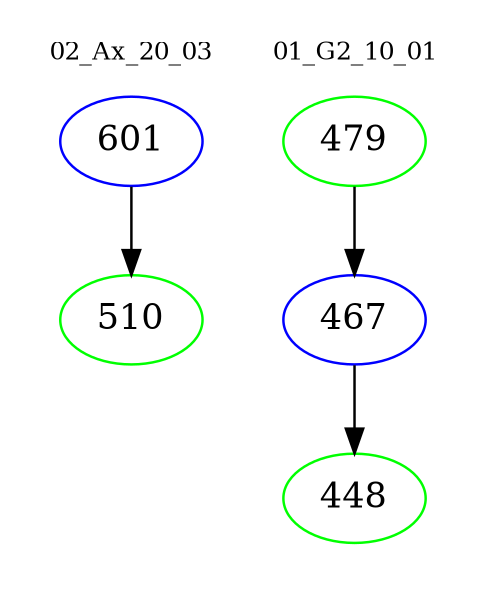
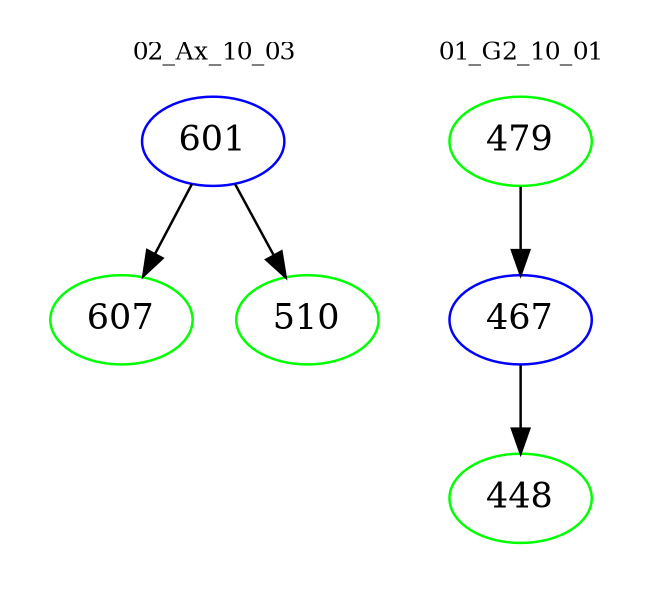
cluster "02_Ax_20_03": label "02_Ax_20_03" -> "02_Ax_10_03"
node "607": added
